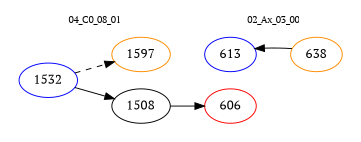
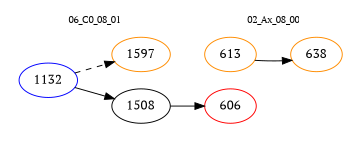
cluster "04_C0_08_01": label "04_C0_08_01" -> "06_C0_08_01"
cluster "02_Ax_03_00": label "02_Ax_03_00" -> "02_Ax_08_00"
edge "638" -> "613": reversed
node "613": color blue -> darkorange
node "1532": label "1532" -> "1132"
